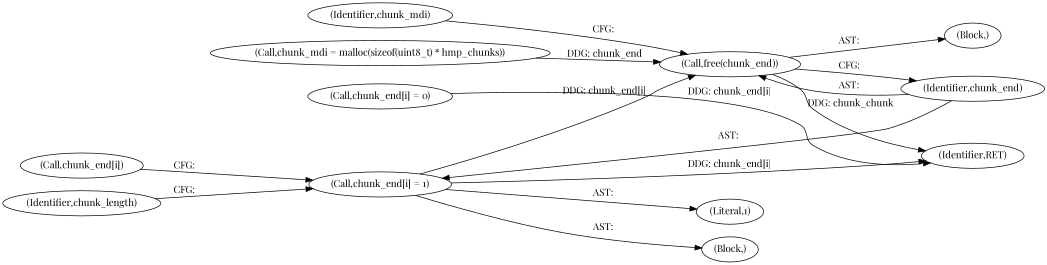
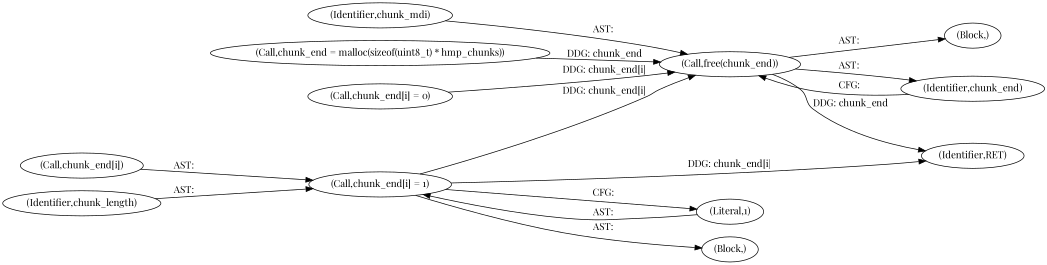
edge "(Identifier,chunk_mdi)" -> "(Call,free(chunk_end))": label "CFG: " -> "AST: "
node "(Call,chunk_mdi = malloc(sizeof(uint8_t) * hmp_chunks))": label "(Call,chunk_mdi = malloc(sizeof(uint8_t) * hmp_chunks))" -> "(Call,chunk_end = malloc(sizeof(uint8_t) * hmp_chunks))"
edge "(Call,free(chunk_end))" -> "(Identifier,chunk_end)": label "CFG: " -> "AST: "
edge "(Identifier,chunk_end)" -> "(Call,free(chunk_end))": label "AST: " -> "CFG: "
edge "(Call,chunk_end[i] = 0)" -> "(Identifier,RET)": now "(Call,chunk_end[i] = 0)" -> "(Call,free(chunk_end))"
edge "(Call,free(chunk_end))" -> "(Identifier,RET)": label "DDG: chunk_chunk" -> "DDG: chunk_end"
edge "(Identifier,chunk_end)" -> "(Call,chunk_end[i] = 1)": now "(Literal,1)" -> "(Call,chunk_end[i] = 1)"
edge "(Call,chunk_end[i])" -> "(Call,chunk_end[i] = 1)": label "CFG: " -> "AST: "
edge "(Identifier,chunk_length)" -> "(Call,chunk_end[i] = 1)": label "CFG: " -> "AST: "
edge "(Call,chunk_end[i] = 1)" -> "(Literal,1)": label "AST: " -> "CFG: "
